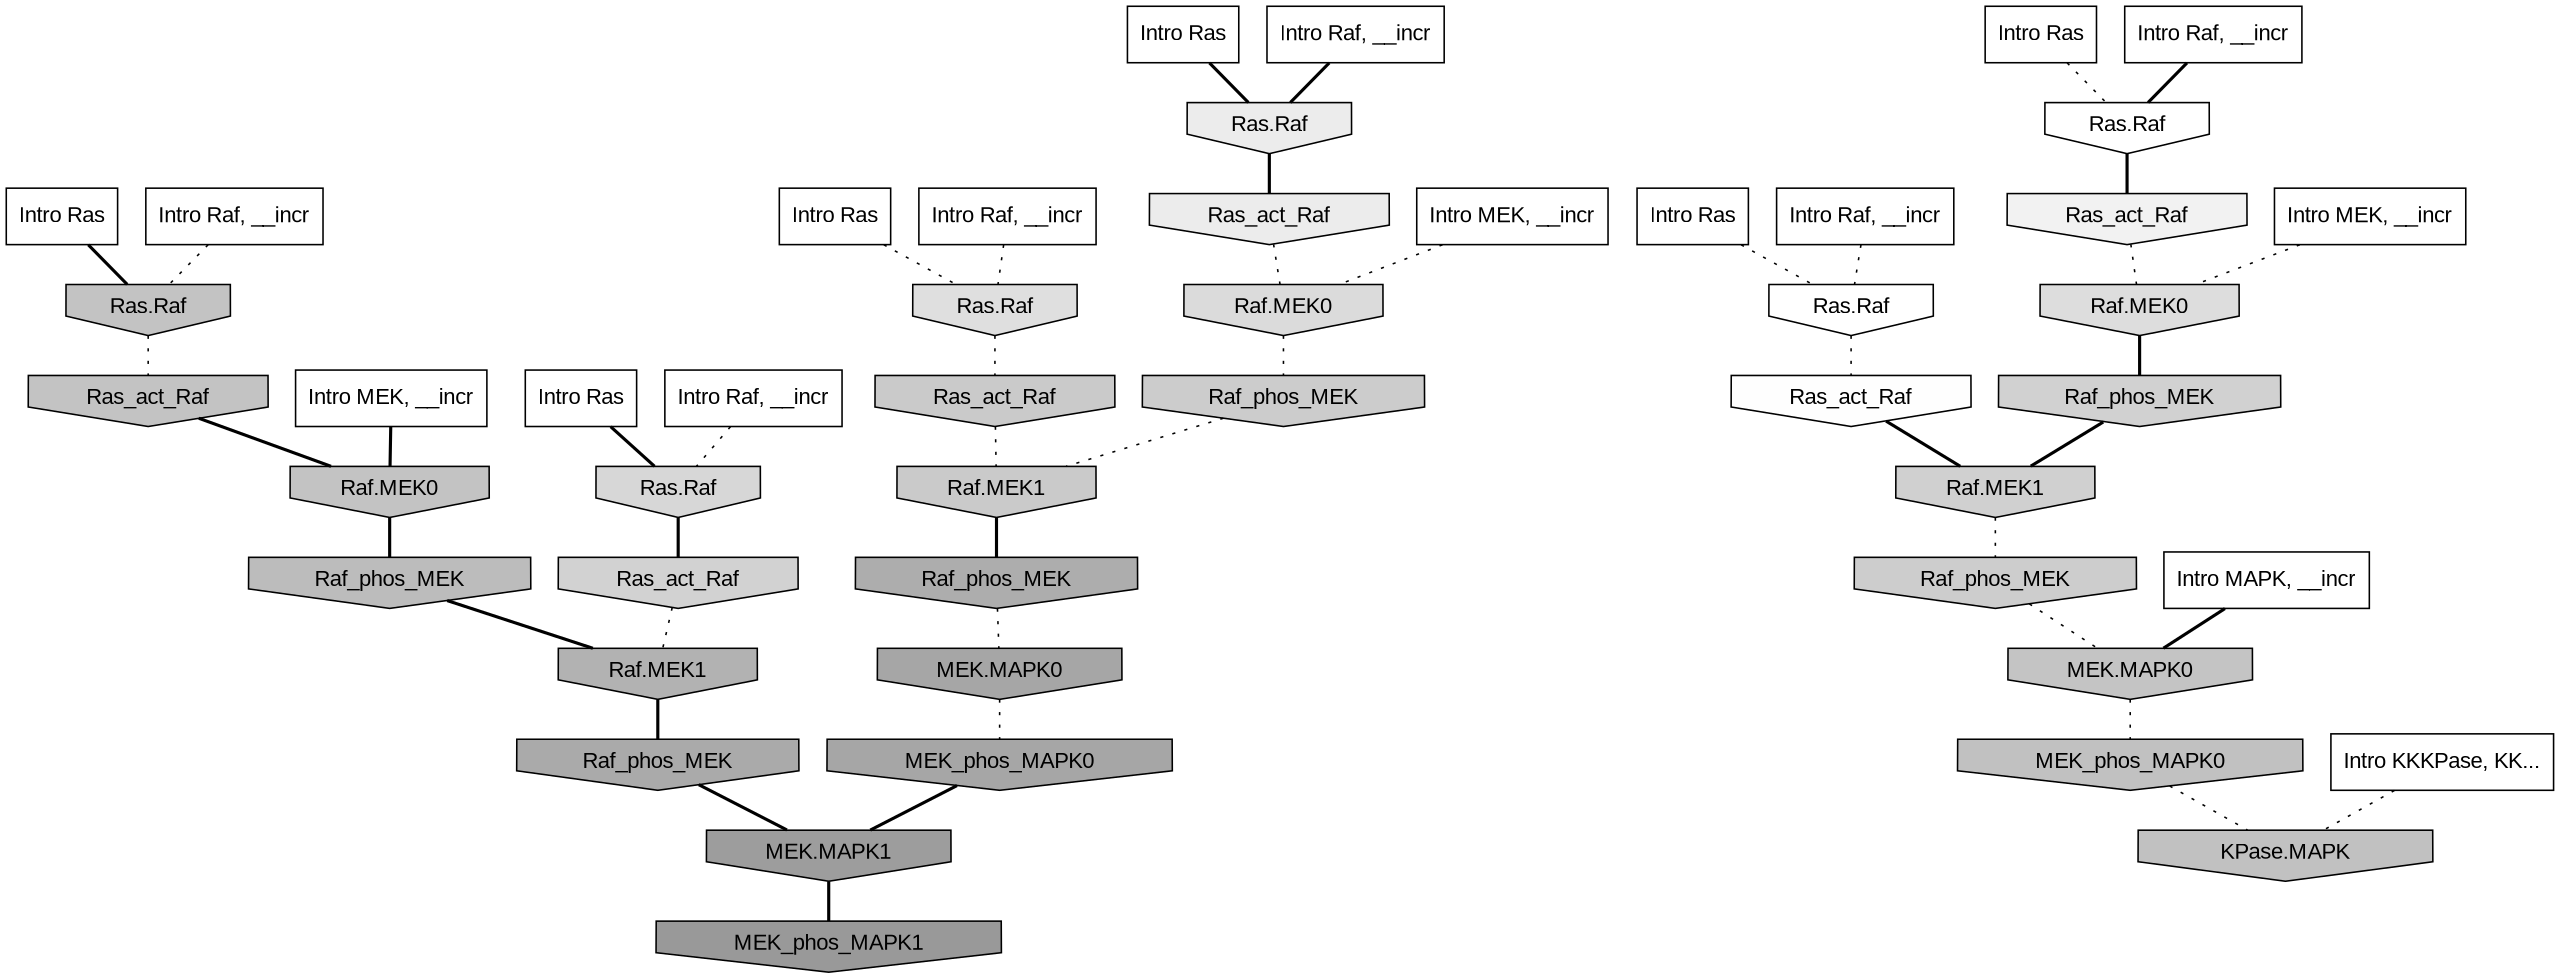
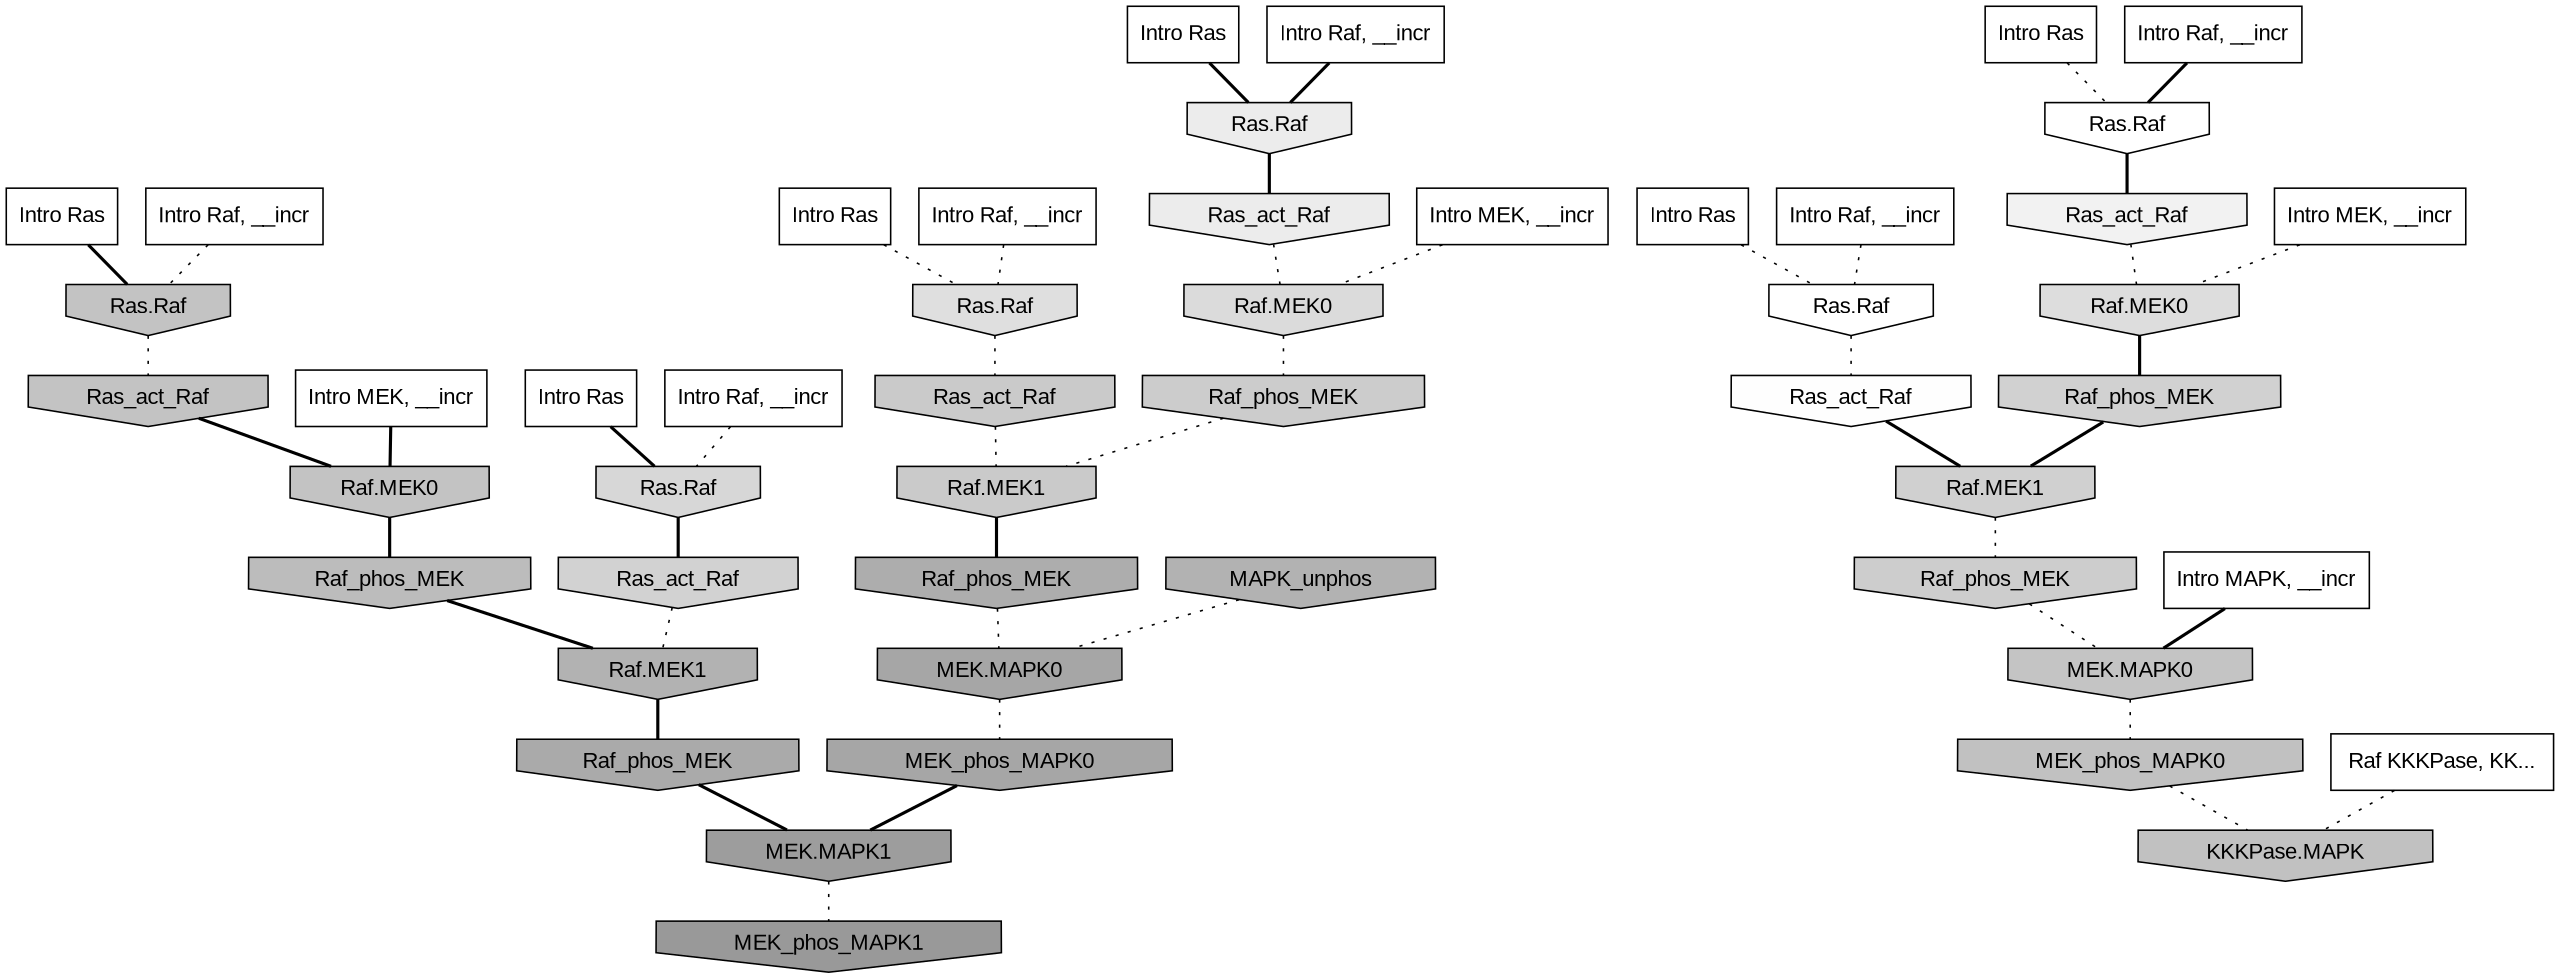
node "MAPK_unphos": added
node "Intro KKKPase, KK...": label "Intro KKKPase, KK..." -> "Raf KKKPase, KK..."
node "KPase.MAPK": label "KPase.MAPK" -> "KKKPase.MAPK"
edge "MEK.MAPK1" -- "MEK_phos_MAPK1": style bold -> dotted
